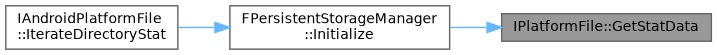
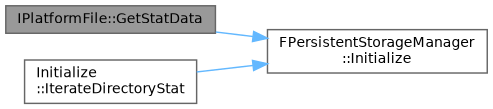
node "IAndroidPlatformFile ::IterateDirectoryStat": label "IAndroidPlatformFile ::IterateDirectoryStat" -> "Initialize ::IterateDirectoryStat"
edge "FPersistentStorageManager ::Initialize" -> "IPlatformFile::GetStatData": reversed
